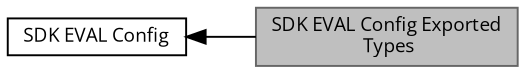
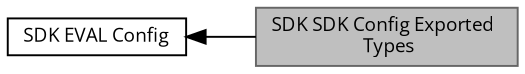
node "SDK EVAL Config Exported Types": label "SDK EVAL Config Exported Types" -> "SDK SDK Config Exported Types"
